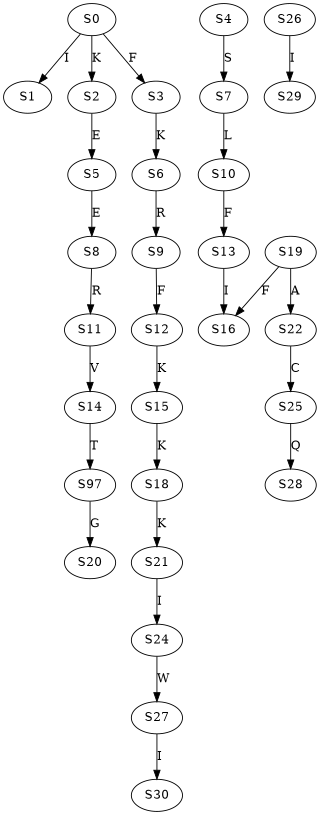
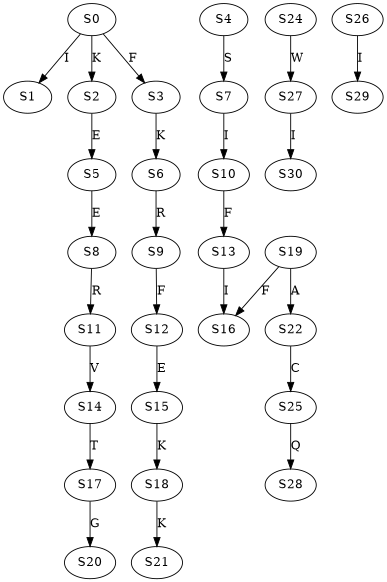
edge "S7" -> "S10": label "L" -> "I"
edge "S12" -> "S15": label "K" -> "E"
node "S97": label "S97" -> "S17"
edge "S21" -> "S24": removed, label "I"
